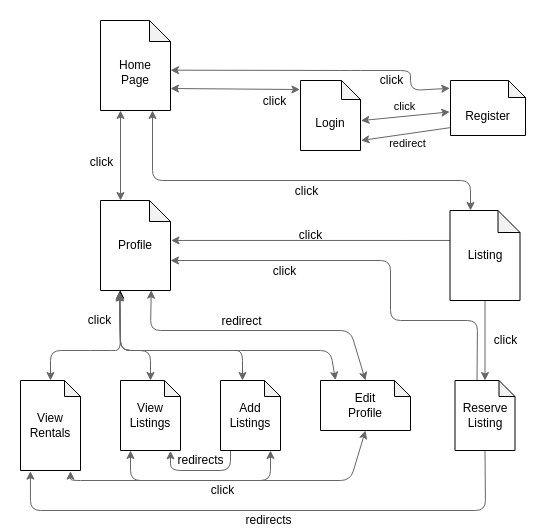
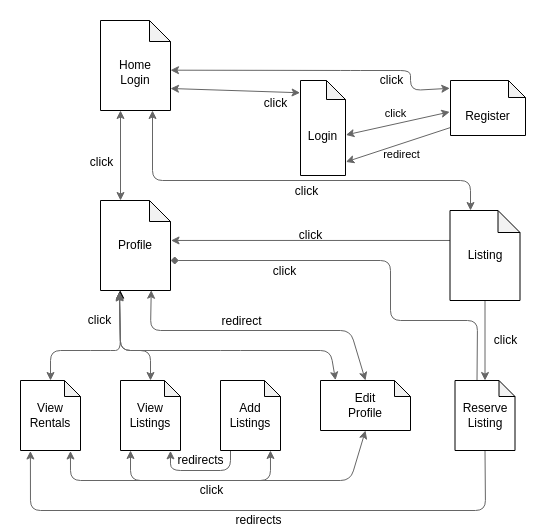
node "Home Page": label "Home Page" -> "Home Login"
node "Login": size 60x70 -> 45x95
edge "Reserve Listing" -> "Profile": arrowhead classic -> diamond
edge "Profile" -- "Add Listings": removed
node "View Rentals": size 60x90 -> 60x70
